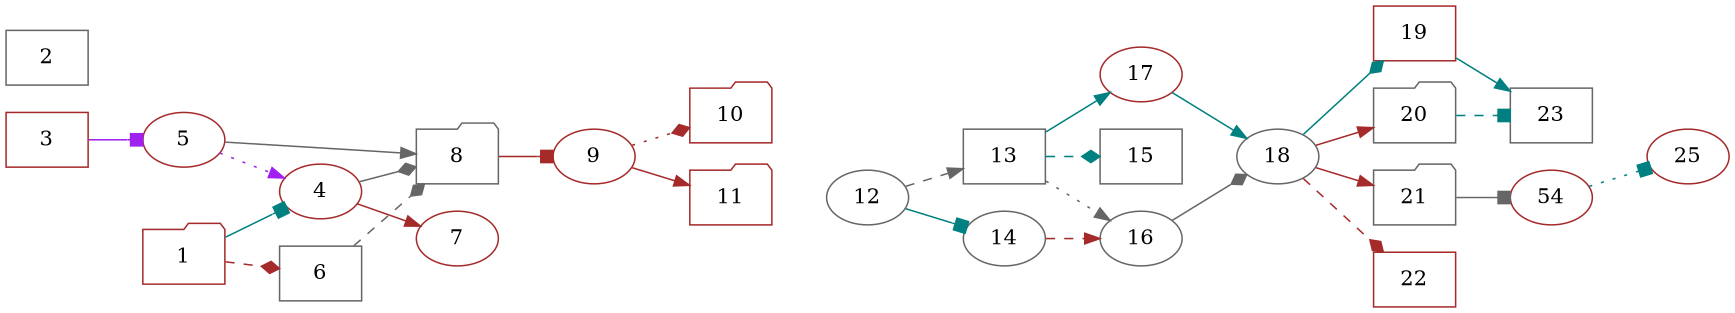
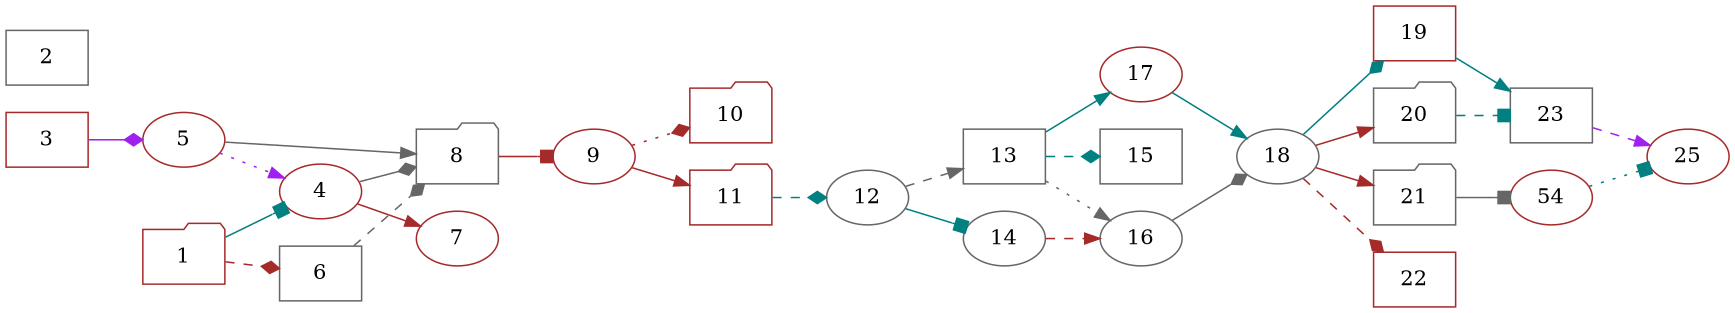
edge "23" -> "25": added
edge "3" -> "5": arrowhead box -> diamond
edge "11" -> "12": added
